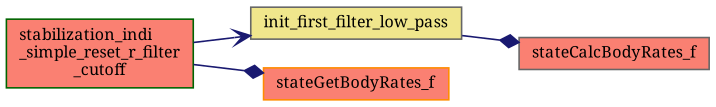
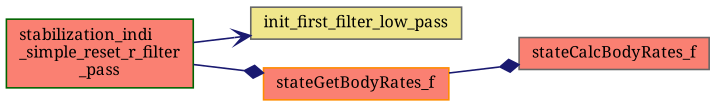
edge "init_first_filter_low_pass" -> "stateCalcBodyRates_f": now "stateGetBodyRates_f" -> "stateCalcBodyRates_f"
node "stabilization_indi _simple_reset_r_filter _cutoff": label "stabilization_indi _simple_reset_r_filter _cutoff" -> "stabilization_indi _simple_reset_r_filter _pass"
